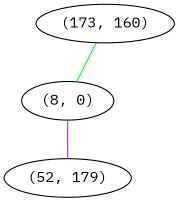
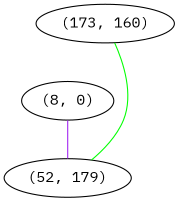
edge "(173, 160)" -- "(8, 0)": now "(173, 160)" -- "(52, 179)"
